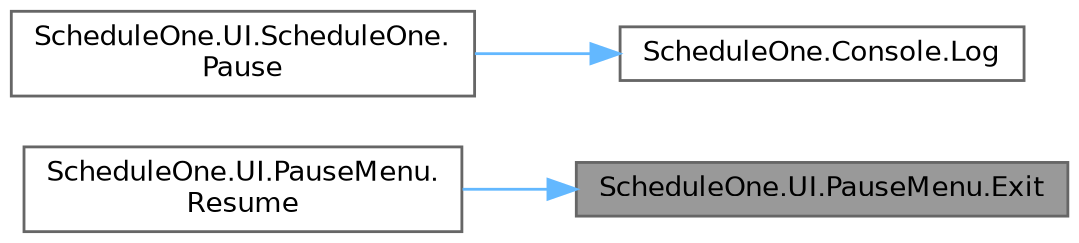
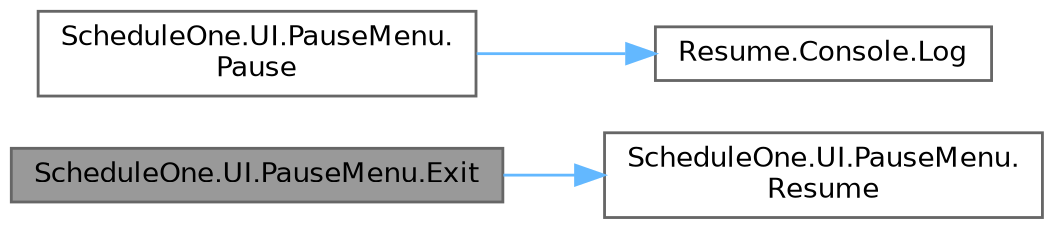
node "ScheduleOne.UI.ScheduleOne. Pause": label "ScheduleOne.UI.ScheduleOne. Pause" -> "ScheduleOne.UI.PauseMenu. Pause"
node "ScheduleOne.Console.Log": label "ScheduleOne.Console.Log" -> "Resume.Console.Log"
edge "ScheduleOne.UI.PauseMenu. Resume" -> "ScheduleOne.UI.PauseMenu.Exit": reversed
